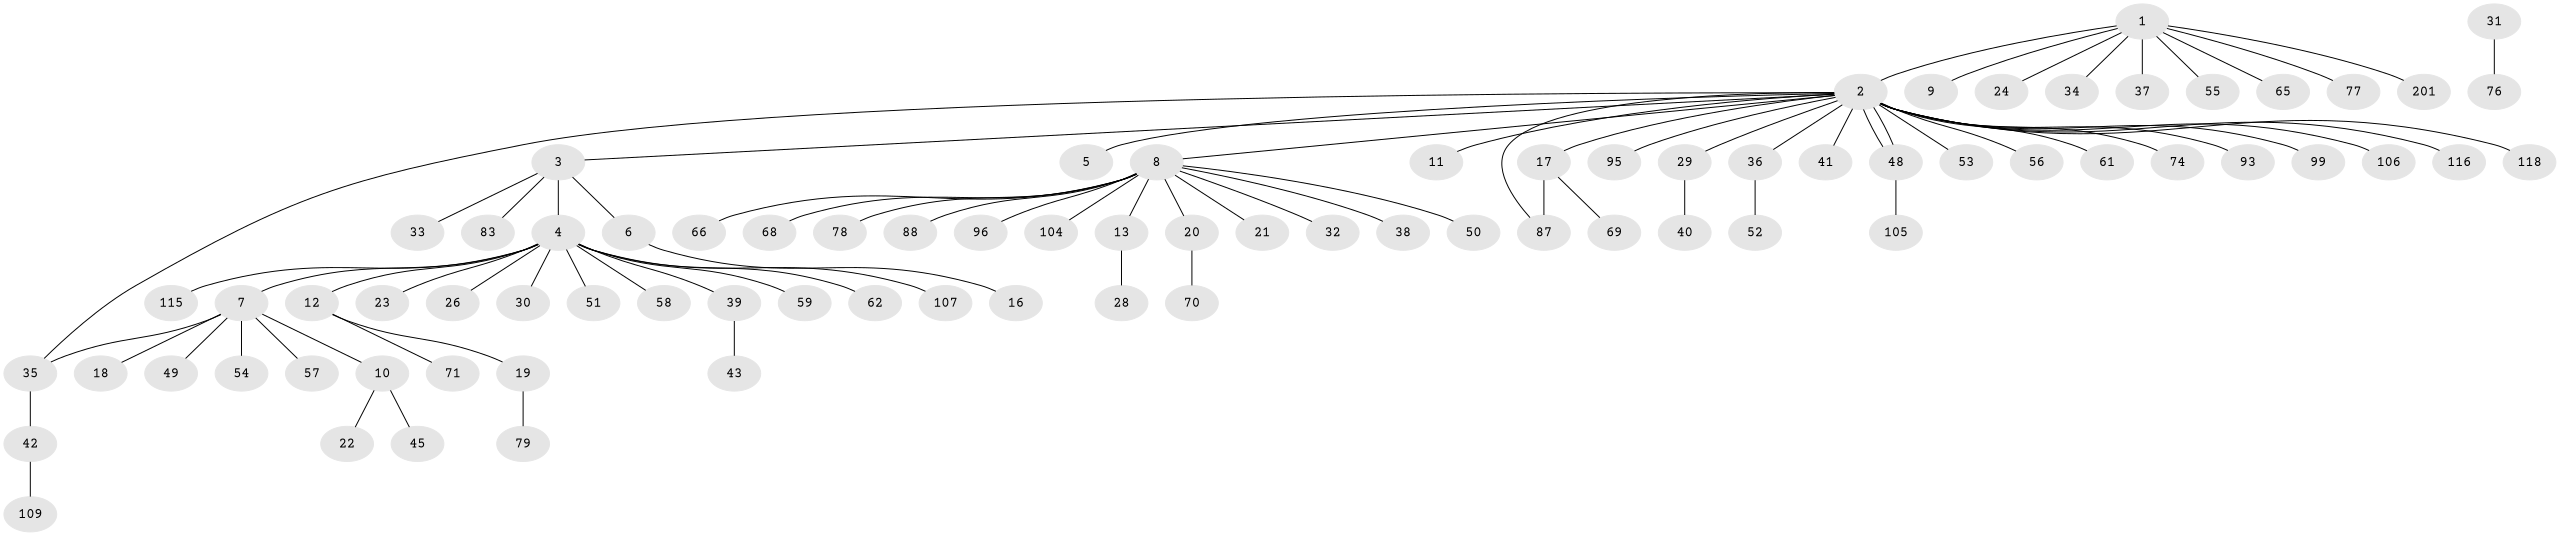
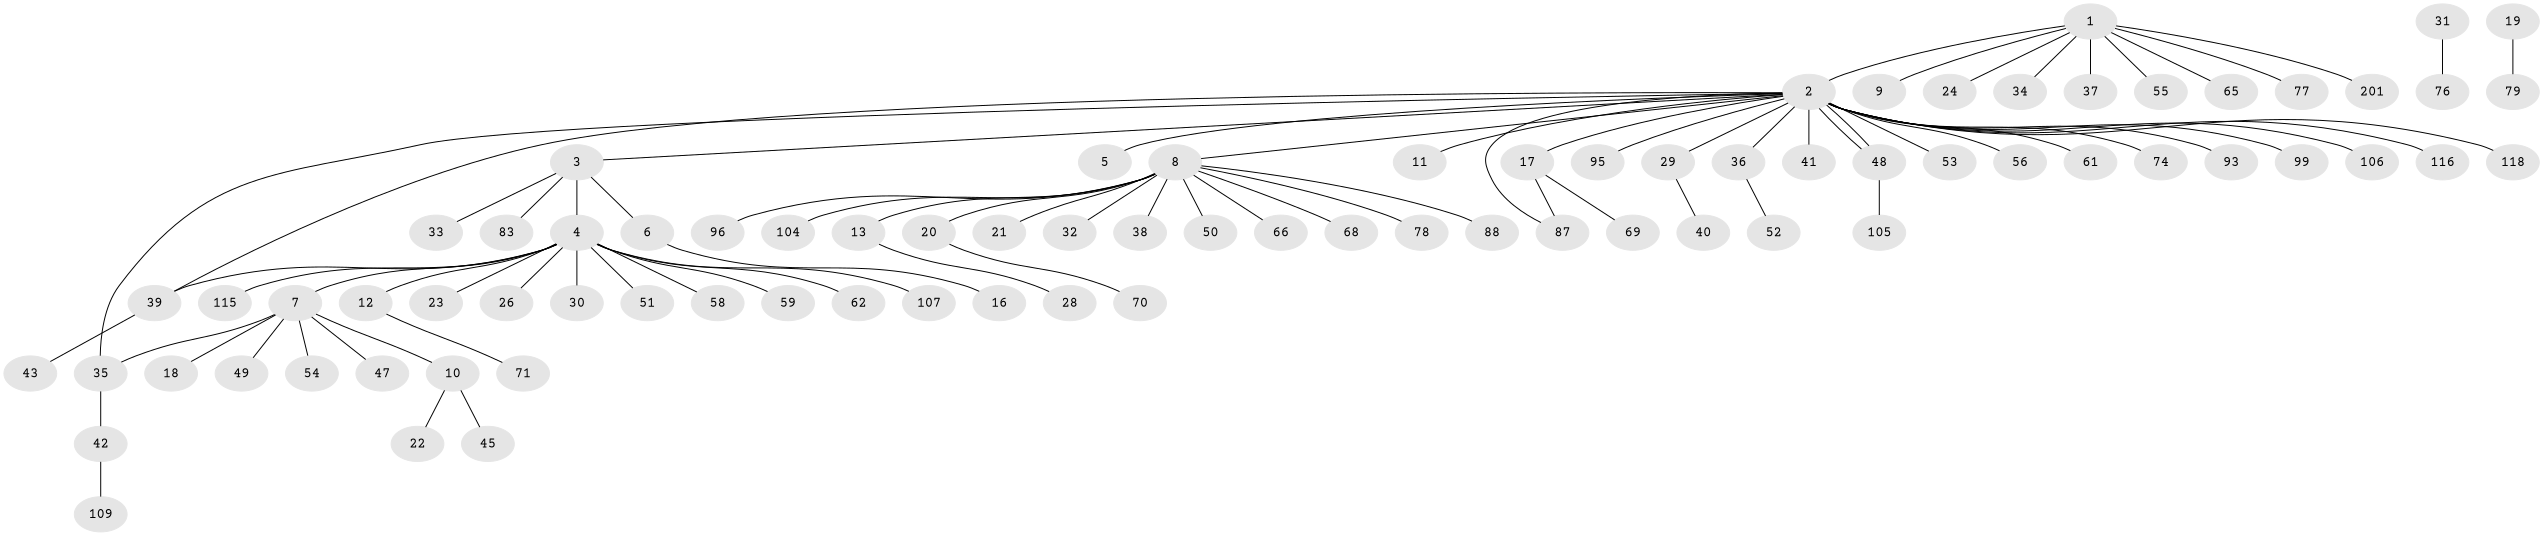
edge "2" -- "39": added
edge "12" -- "19": removed
node "57": label "57" -> "47"
